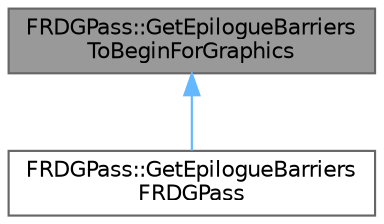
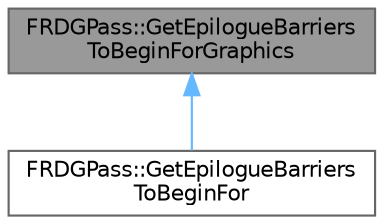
node "FRDGPass::GetEpilogueBarriers FRDGPass": label "FRDGPass::GetEpilogueBarriers FRDGPass" -> "FRDGPass::GetEpilogueBarriers ToBeginFor"
